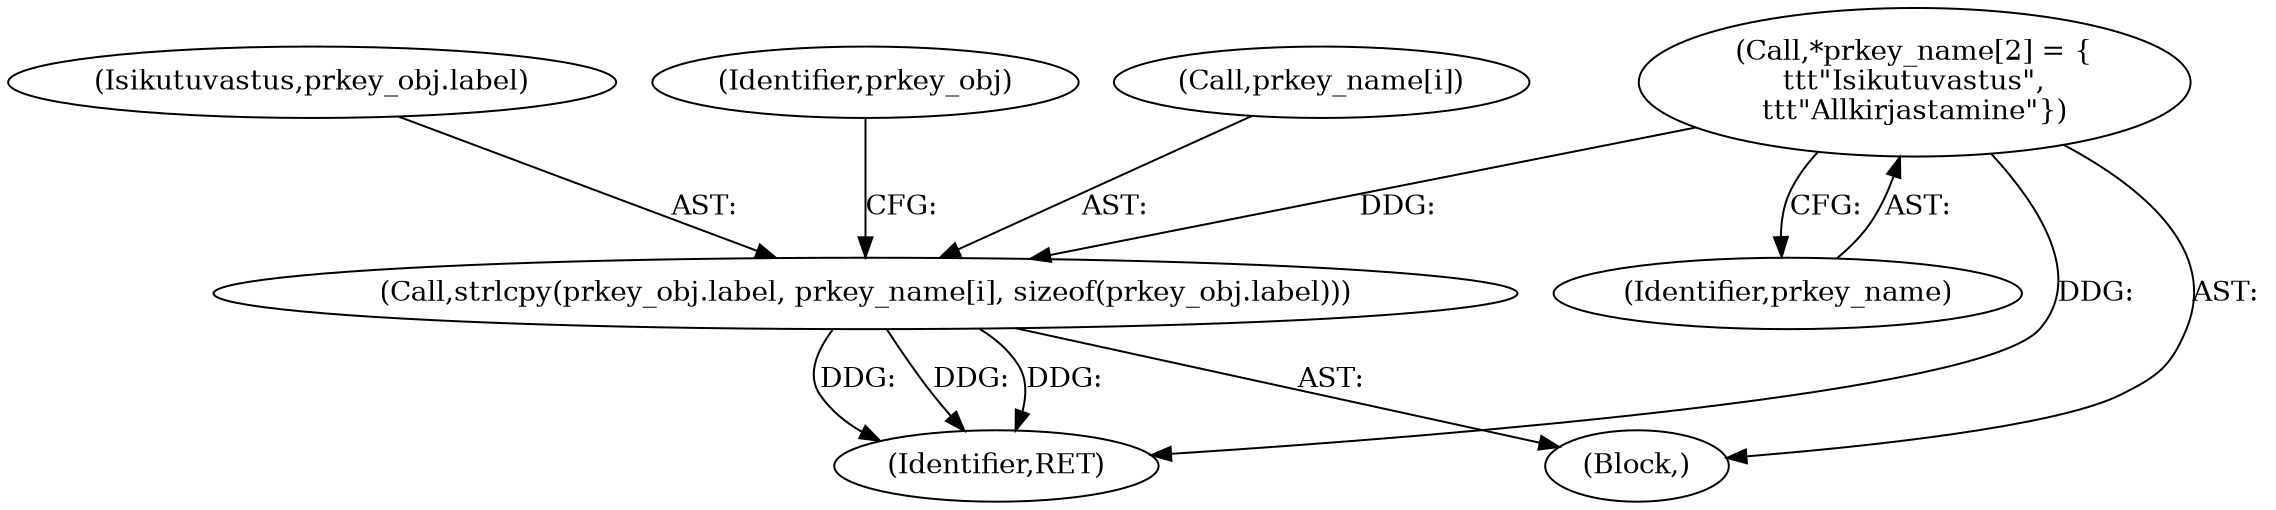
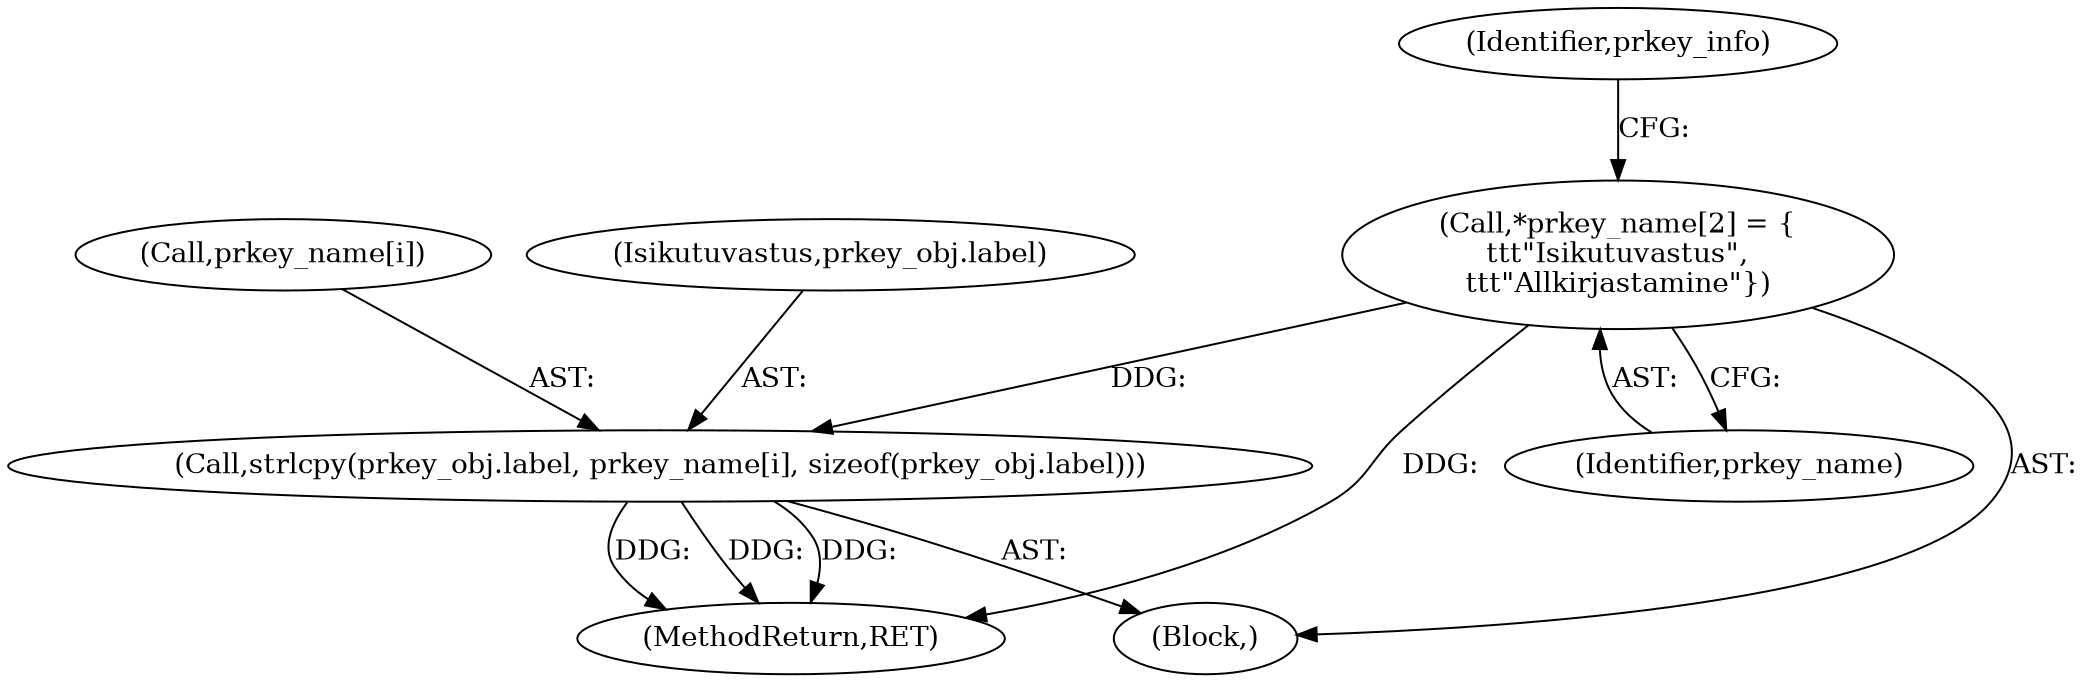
node "(Identifier,prkey_info)": added
node "(Identifier,prkey_obj)": removed
node "(Identifier,RET)": label "(Identifier,RET)" -> "(MethodReturn,RET)"
